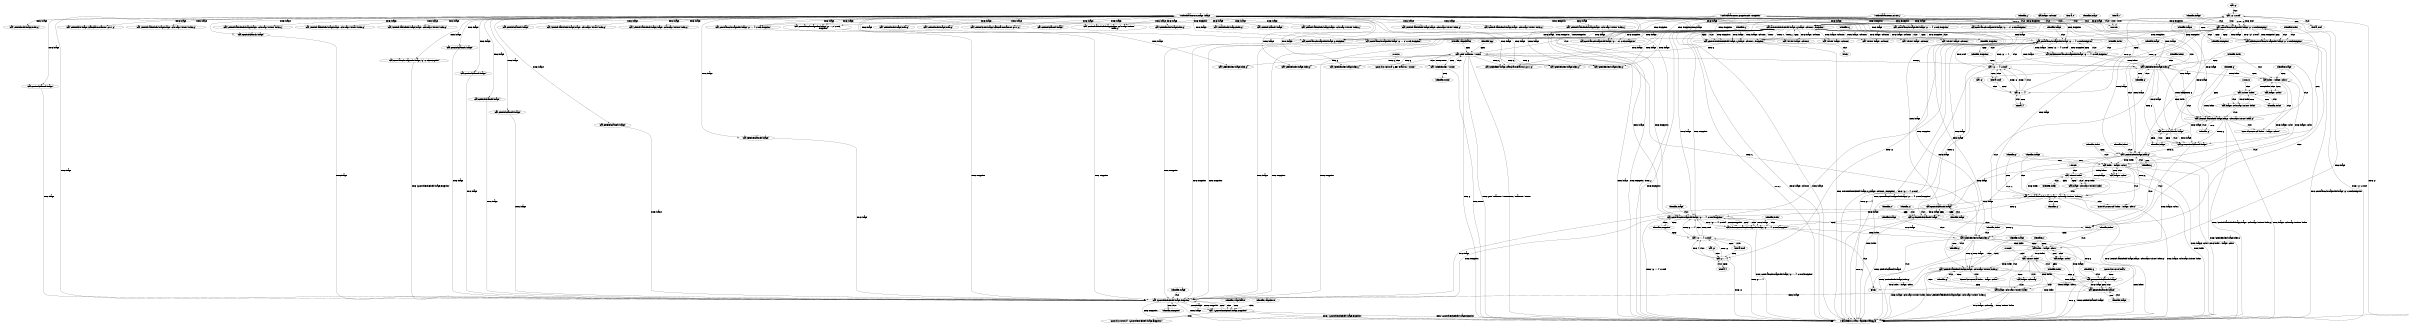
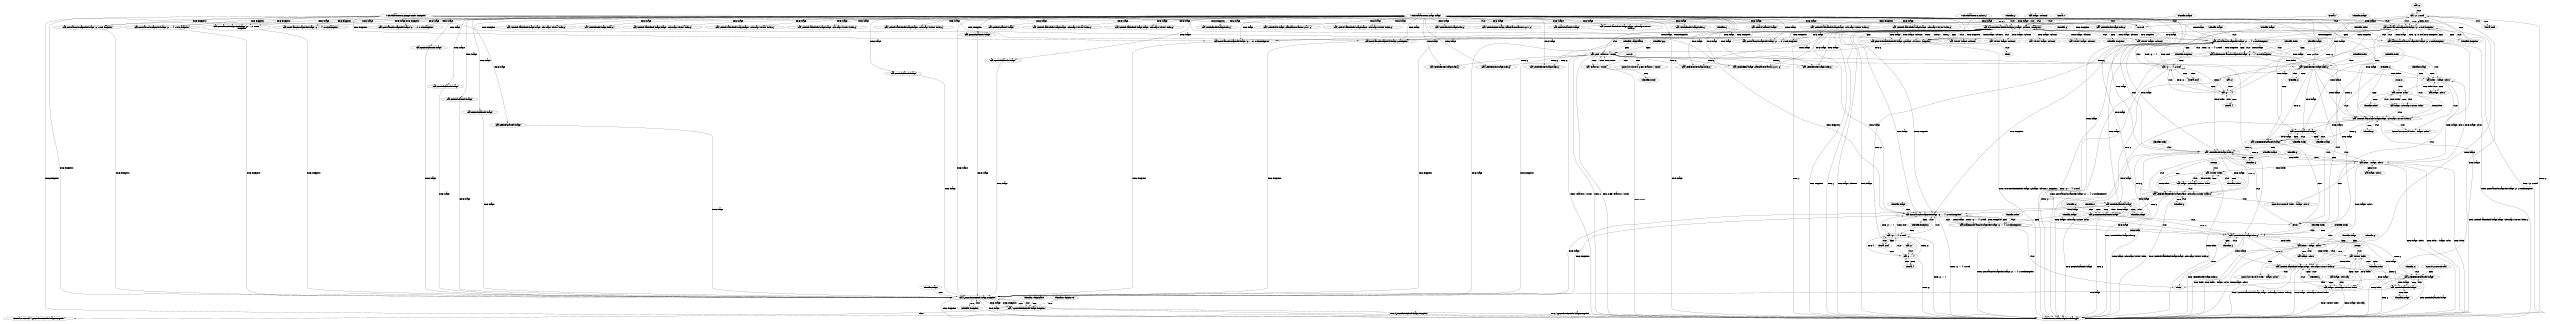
edge "(MethodParameterIn,ExceptionInfo *exception)" -> "(Call,ConstrainColormapIndex(image,(*p) & 0x3,exception))": added, label "DDG: exception"
node "(Call,(SetPixelIndex *) NULL)": label "(Call,(SetPixelIndex *) NULL)" -> "(Call,(Quantum *) NULL)"
edge "(Call,ConstrainColormapIndex(image,(*p) & 0x3,exception))" -> "(Call,SyncAuthenticPixels(image,exception))": label "DDG: SyncAuthenticPixels(image,exception)" -> "DDG: exception"
